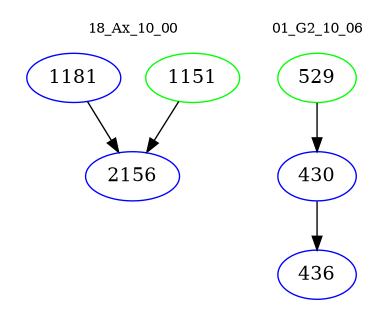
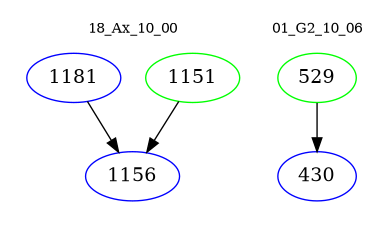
node "2156": label "2156" -> "1156"
node "436": removed
